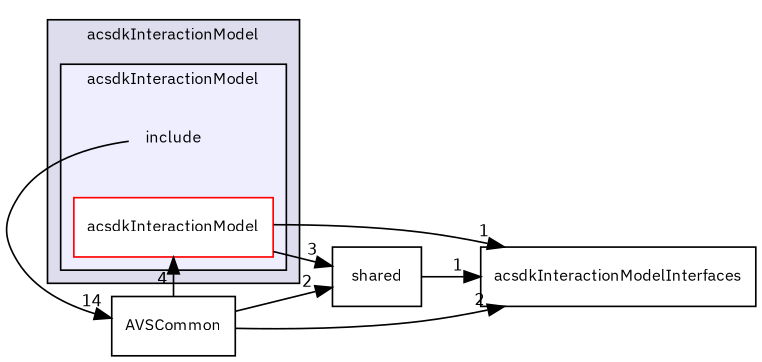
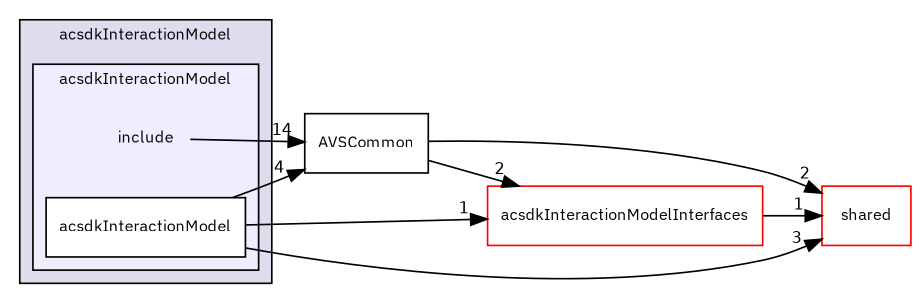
node "acsdkInteractionModel": color red -> black
node "shared": color black -> red
edge "shared" -> "acsdkInteractionModelInterfaces": reversed
node "acsdkInteractionModelInterfaces": color black -> red
edge "AVSCommon" -> "acsdkInteractionModel": reversed
